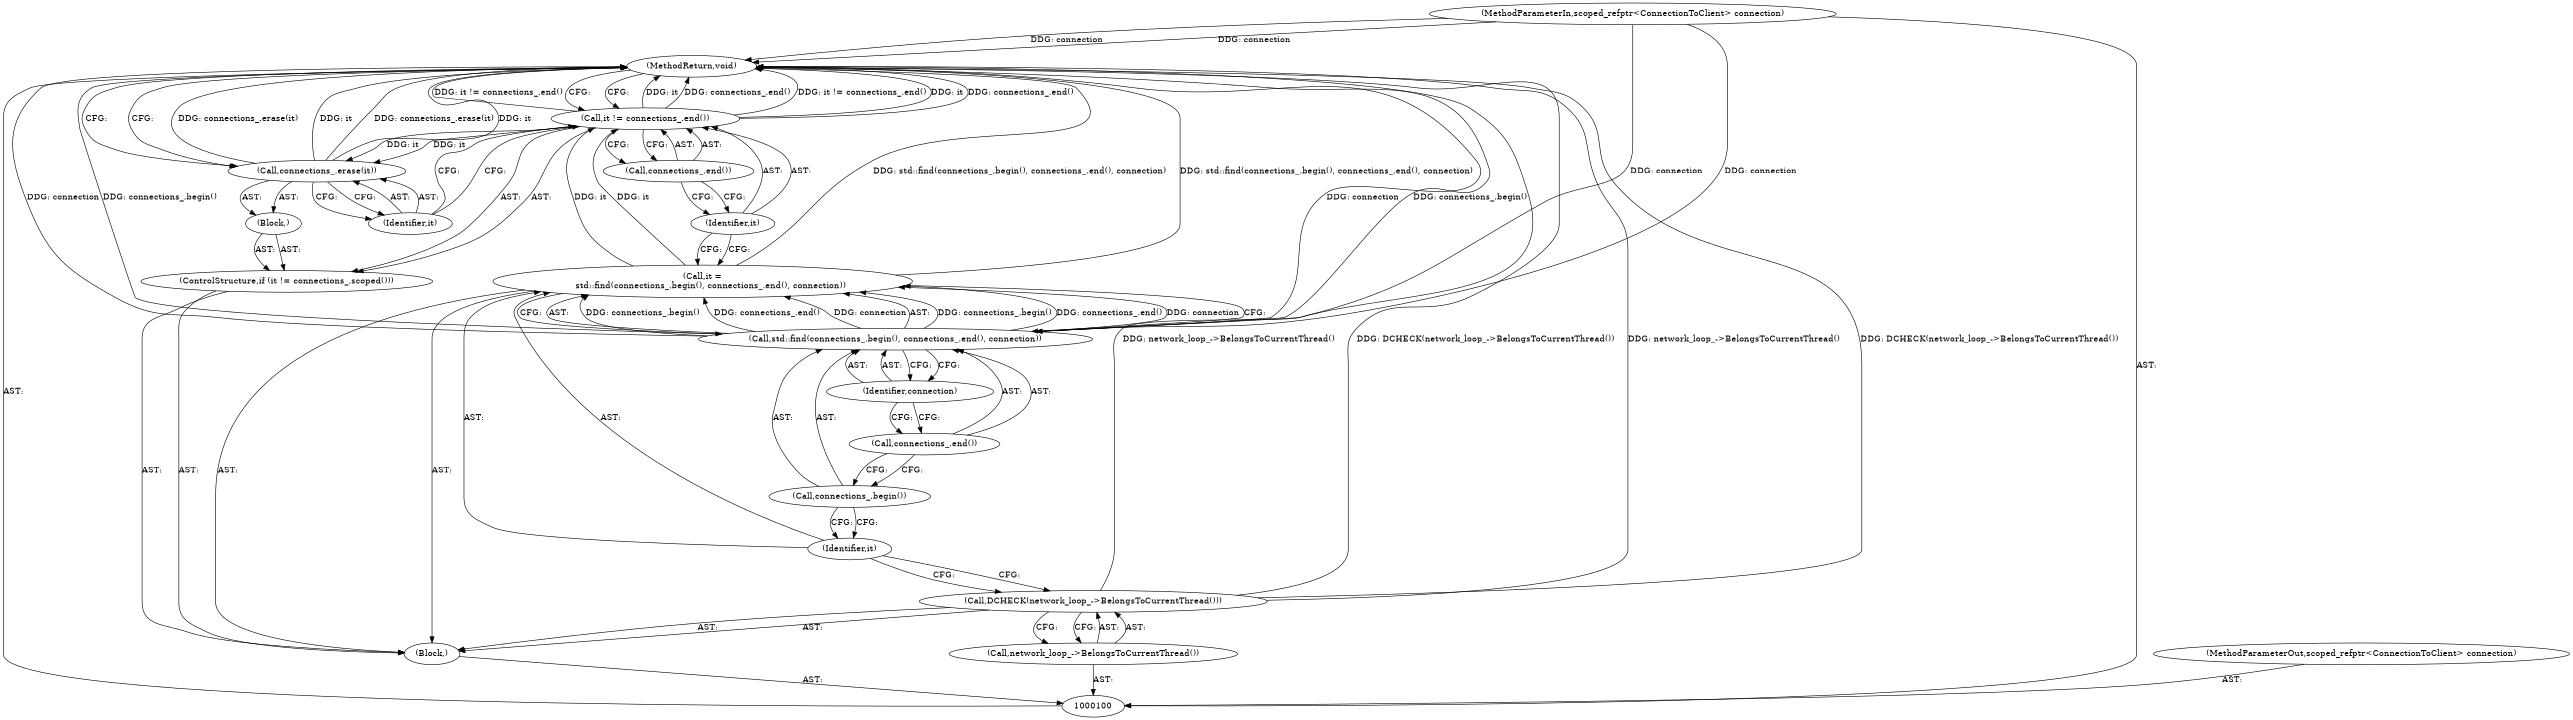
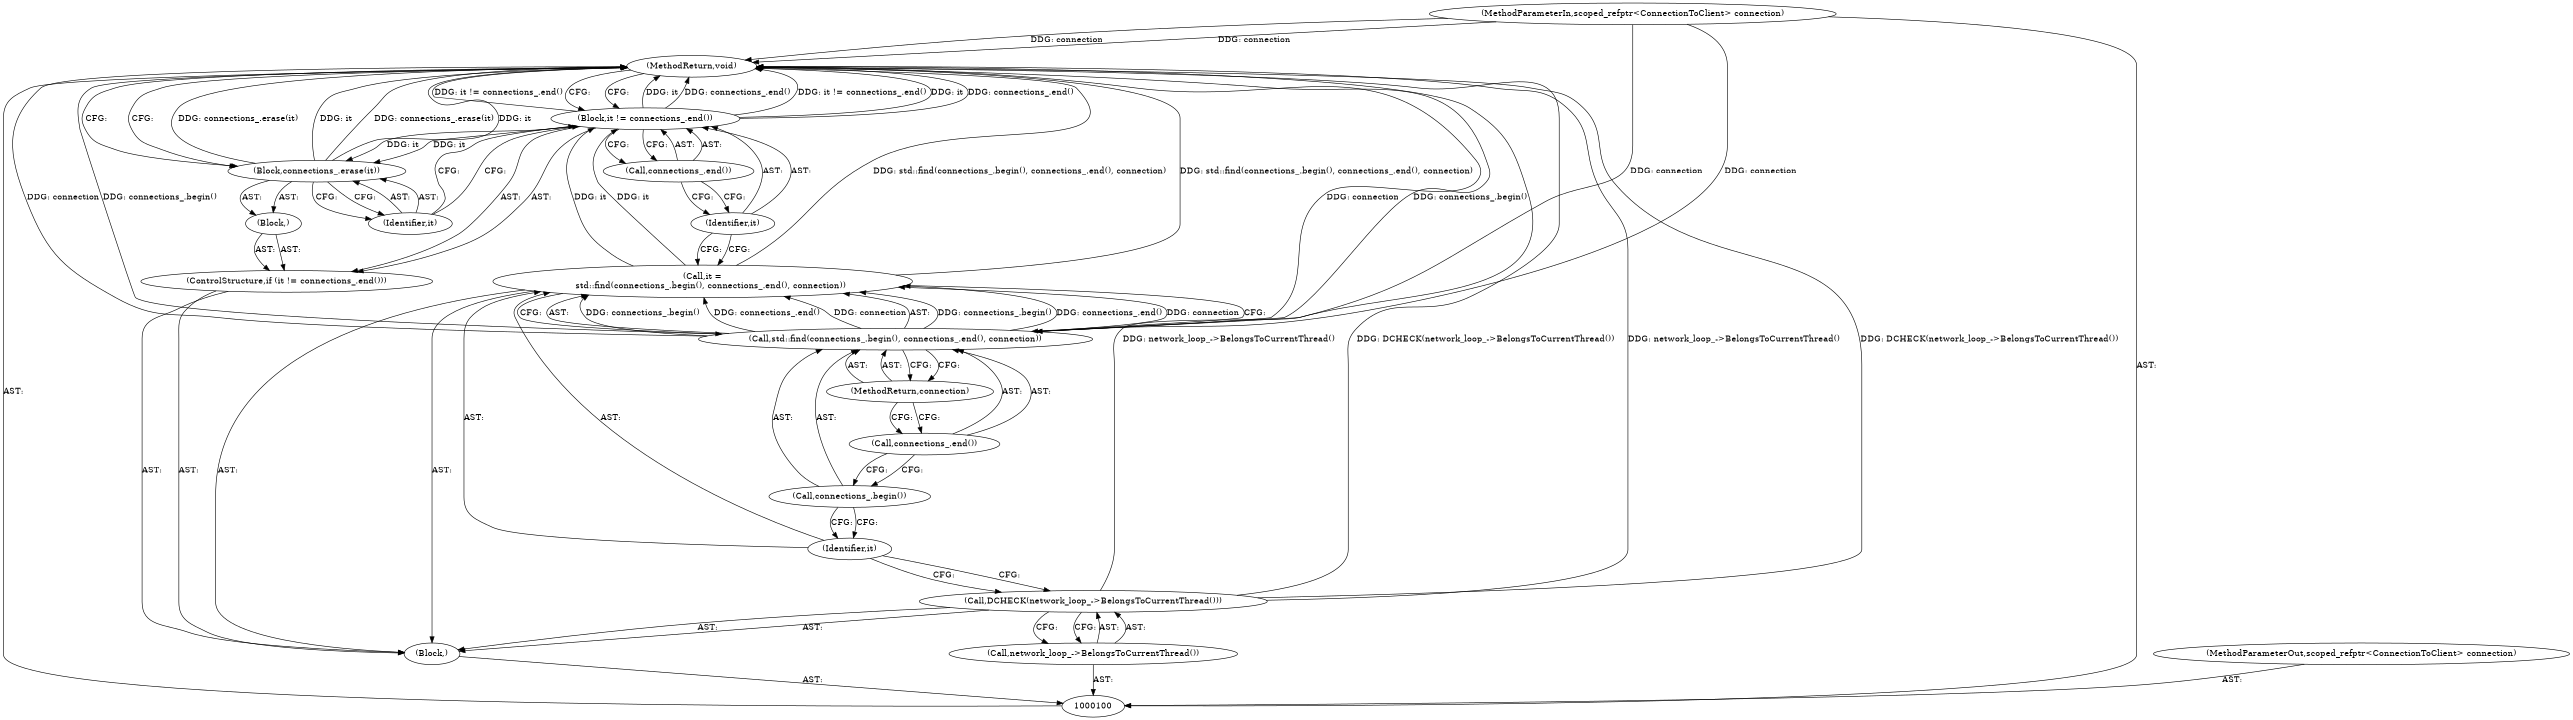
node "(Call,it != connections_.end())": label "(Call,it != connections_.end())" -> "(Block,it != connections_.end())"
node "(Call,connections_.erase(it))": label "(Call,connections_.erase(it))" -> "(Block,connections_.erase(it))"
node "(ControlStructure,if (it != connections_.scoped()))": label "(ControlStructure,if (it != connections_.scoped()))" -> "(ControlStructure,if (it != connections_.end()))"
node "(Identifier,connection)": label "(Identifier,connection)" -> "(MethodReturn,connection)"
